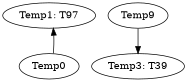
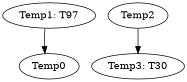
node "Temp9": label "Temp9" -> "Temp2"
edge "Temp0" -> "Temp1: T97": reversed
node "Temp3: T39": label "Temp3: T39" -> "Temp3: T30"
